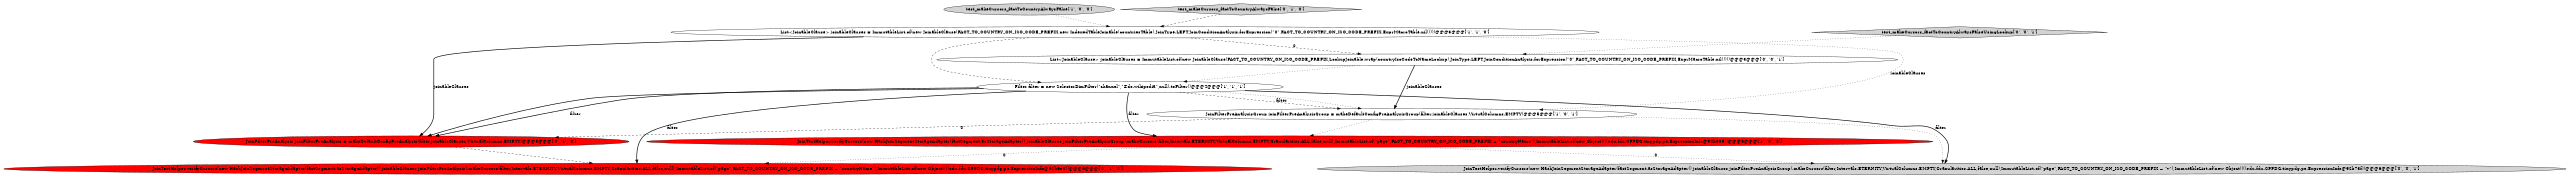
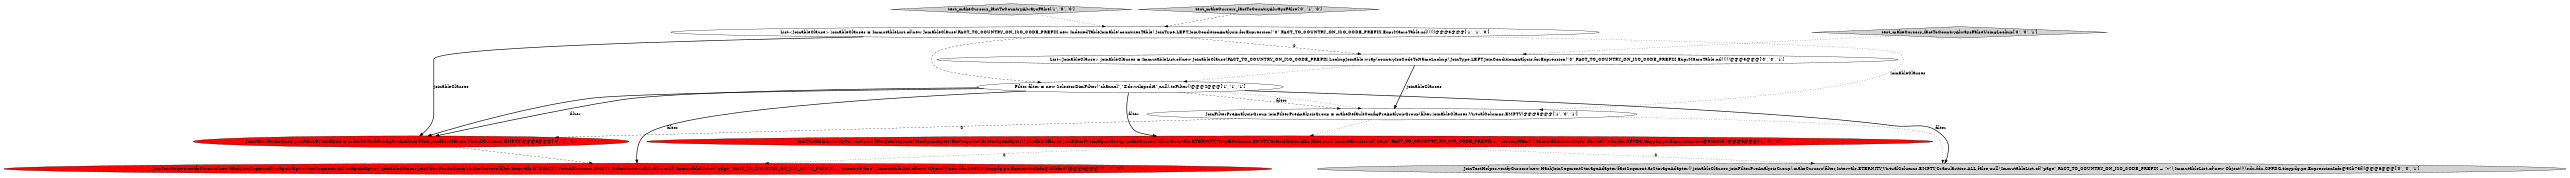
node "test_makeCursors_factToCountryAlwaysFalse['1', '0', '0']": shape ellipse -> diamond
